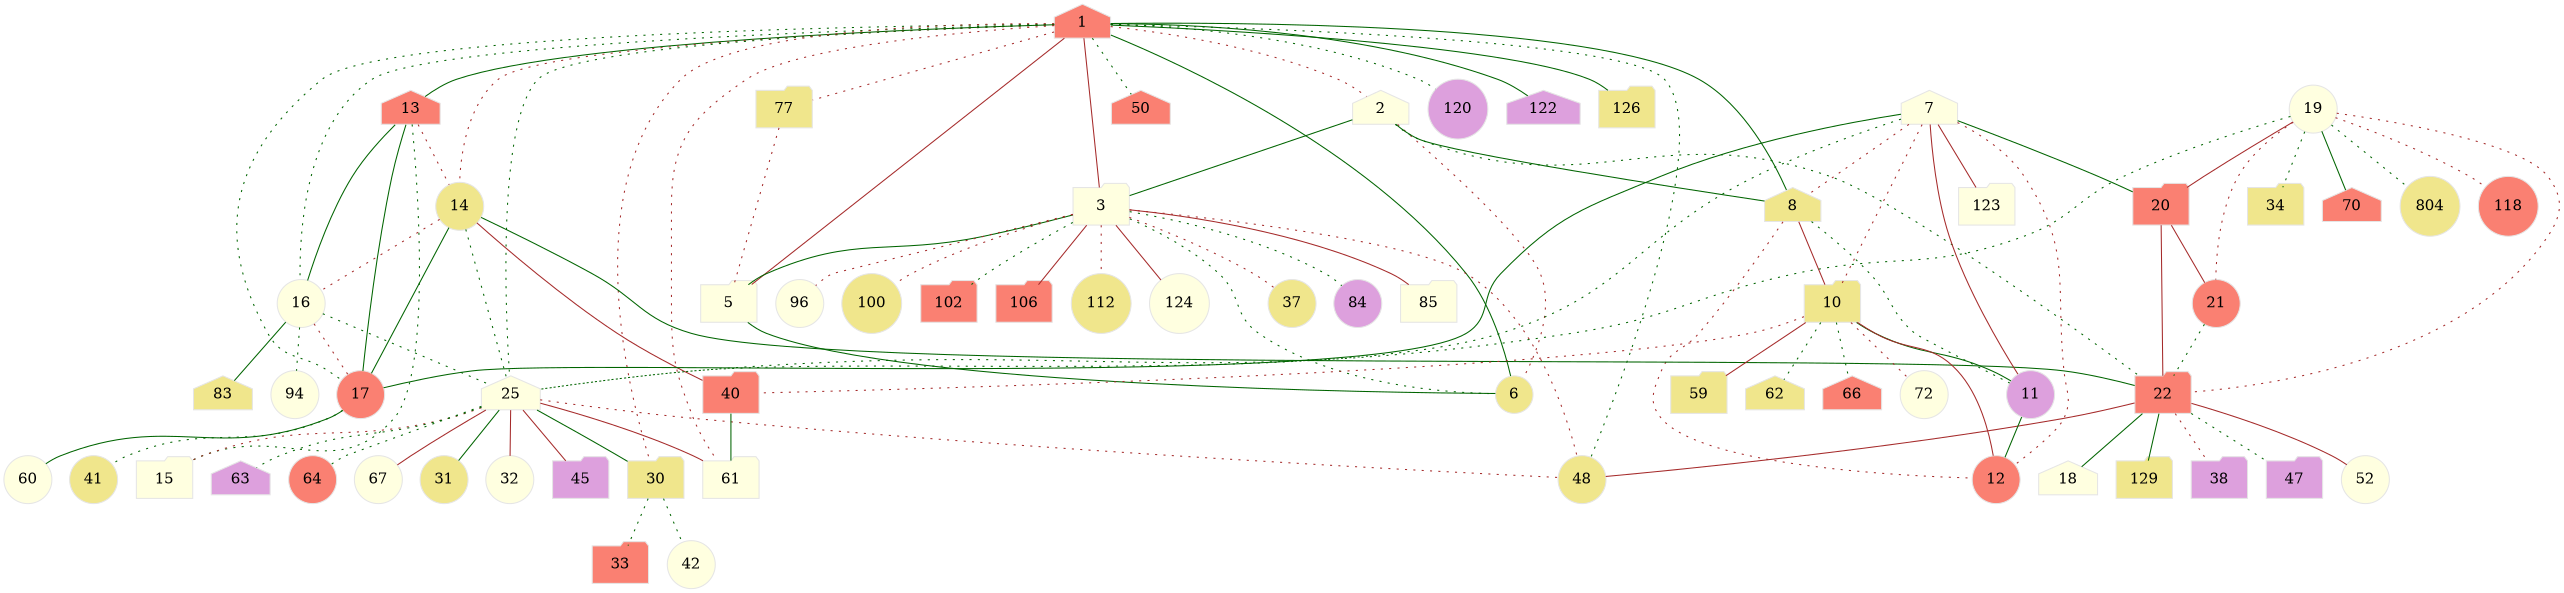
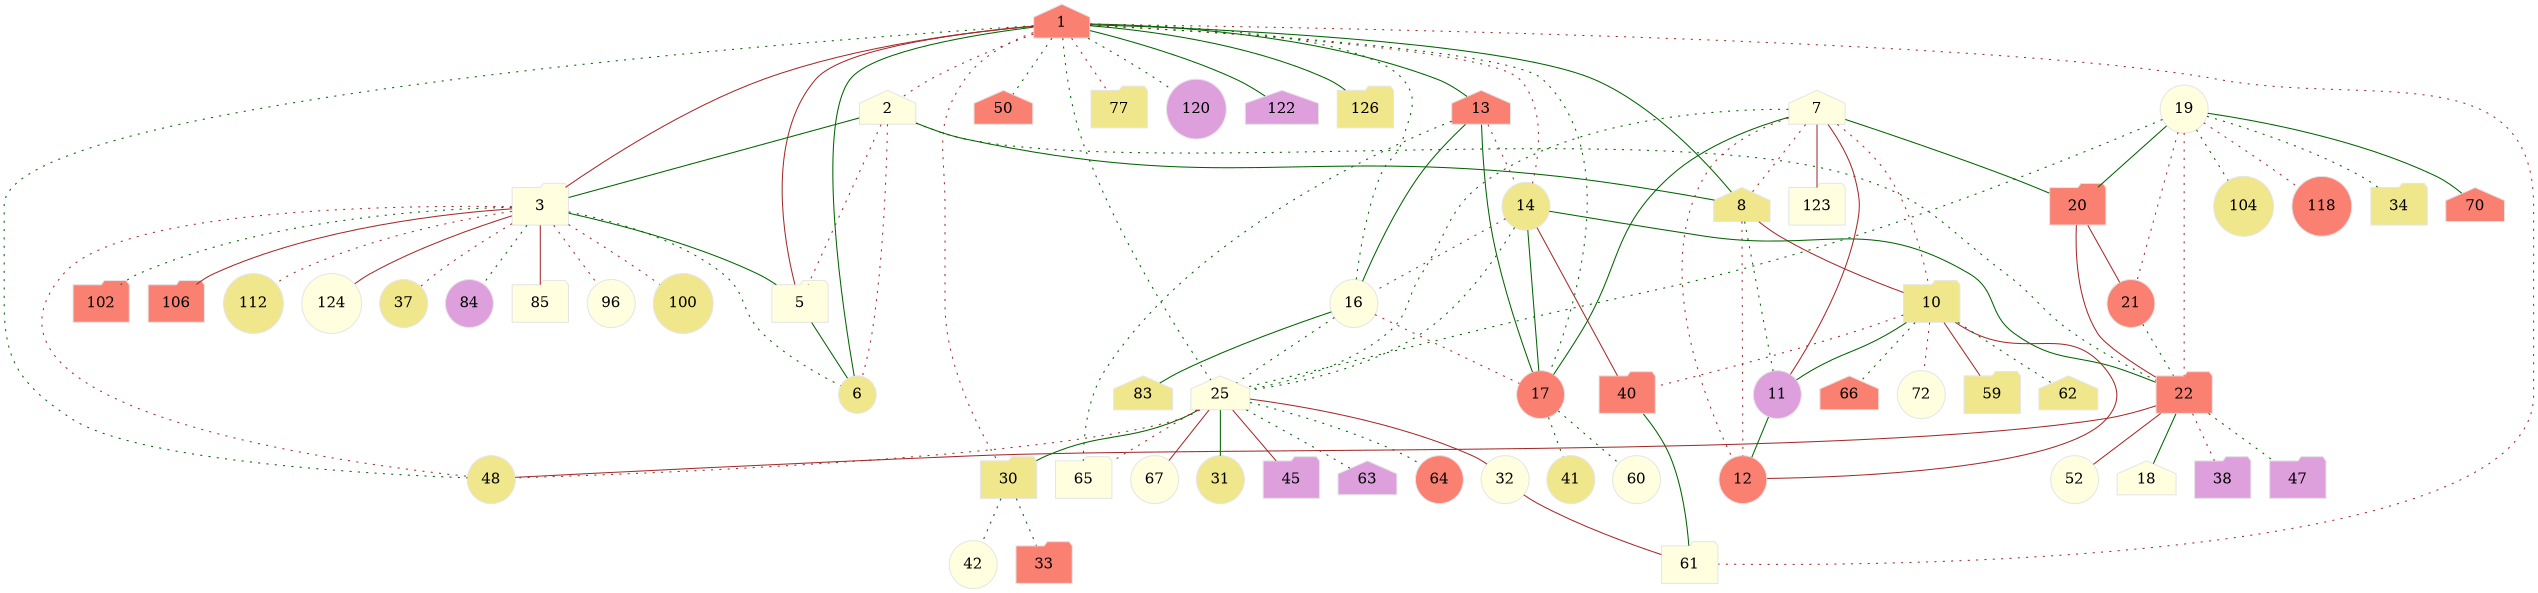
edge "19" -- "20": color brown -> darkgreen
edge "77" -- "5": now "2" -- "5"
node "804": label "804" -> "104"
node "94": removed
edge "25" -- "61": now "32" -- "61"
edge "17" -- "60": style solid -> dotted
node "15": label "15" -> "65"
node "129": removed
